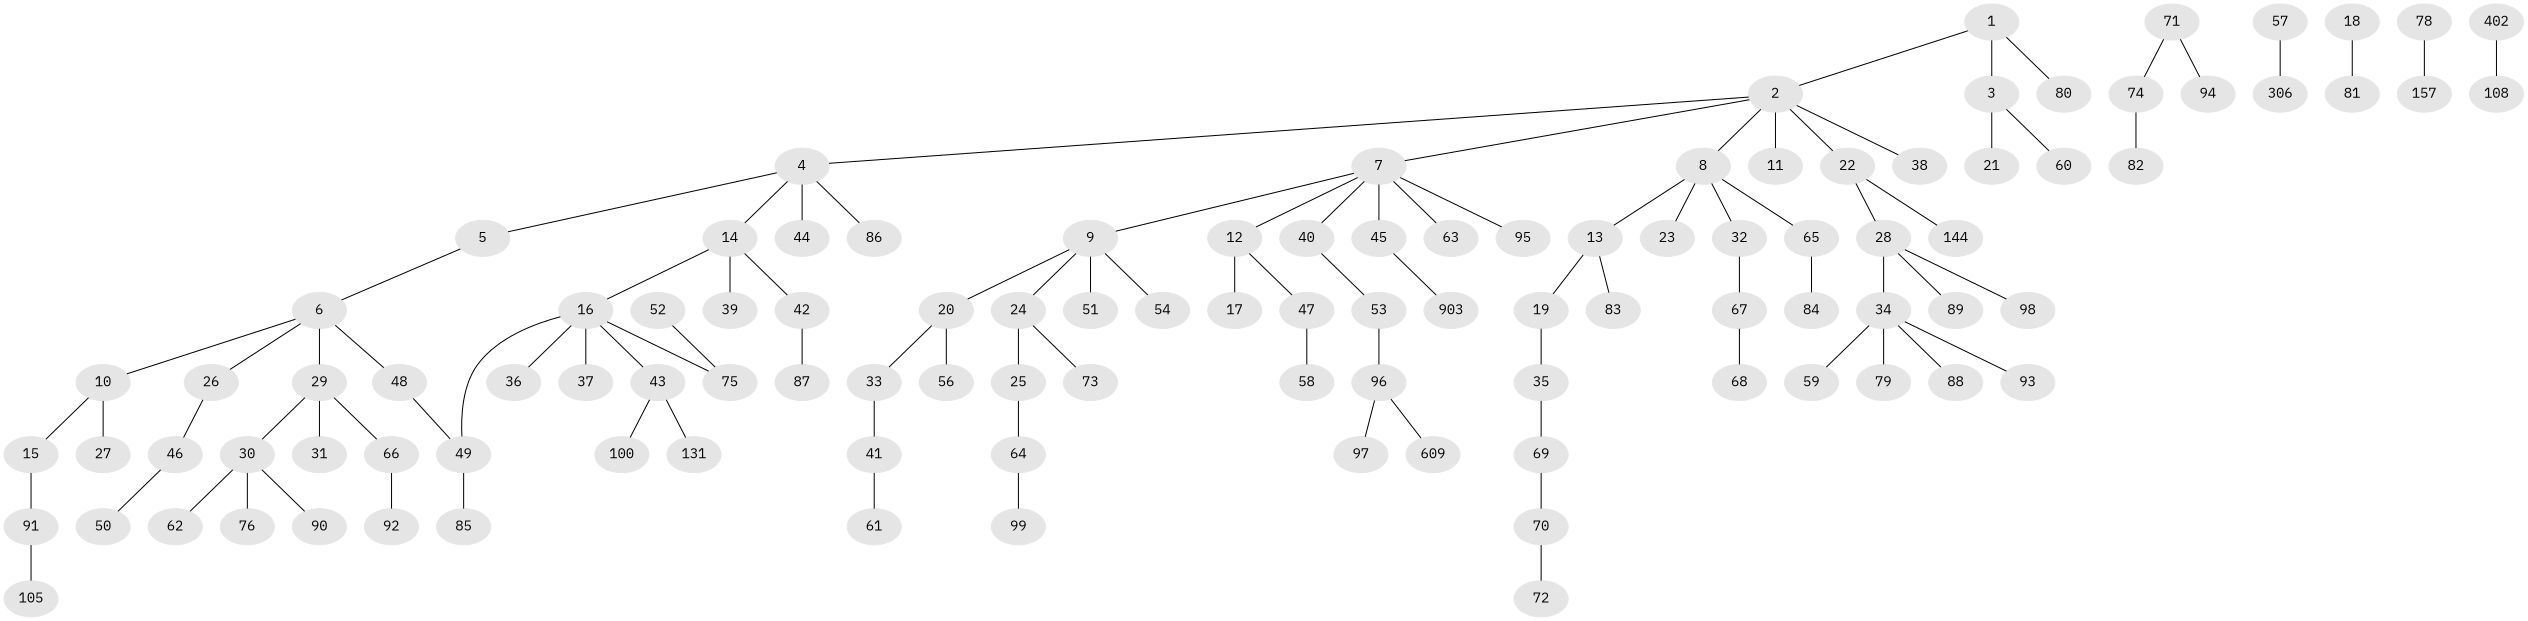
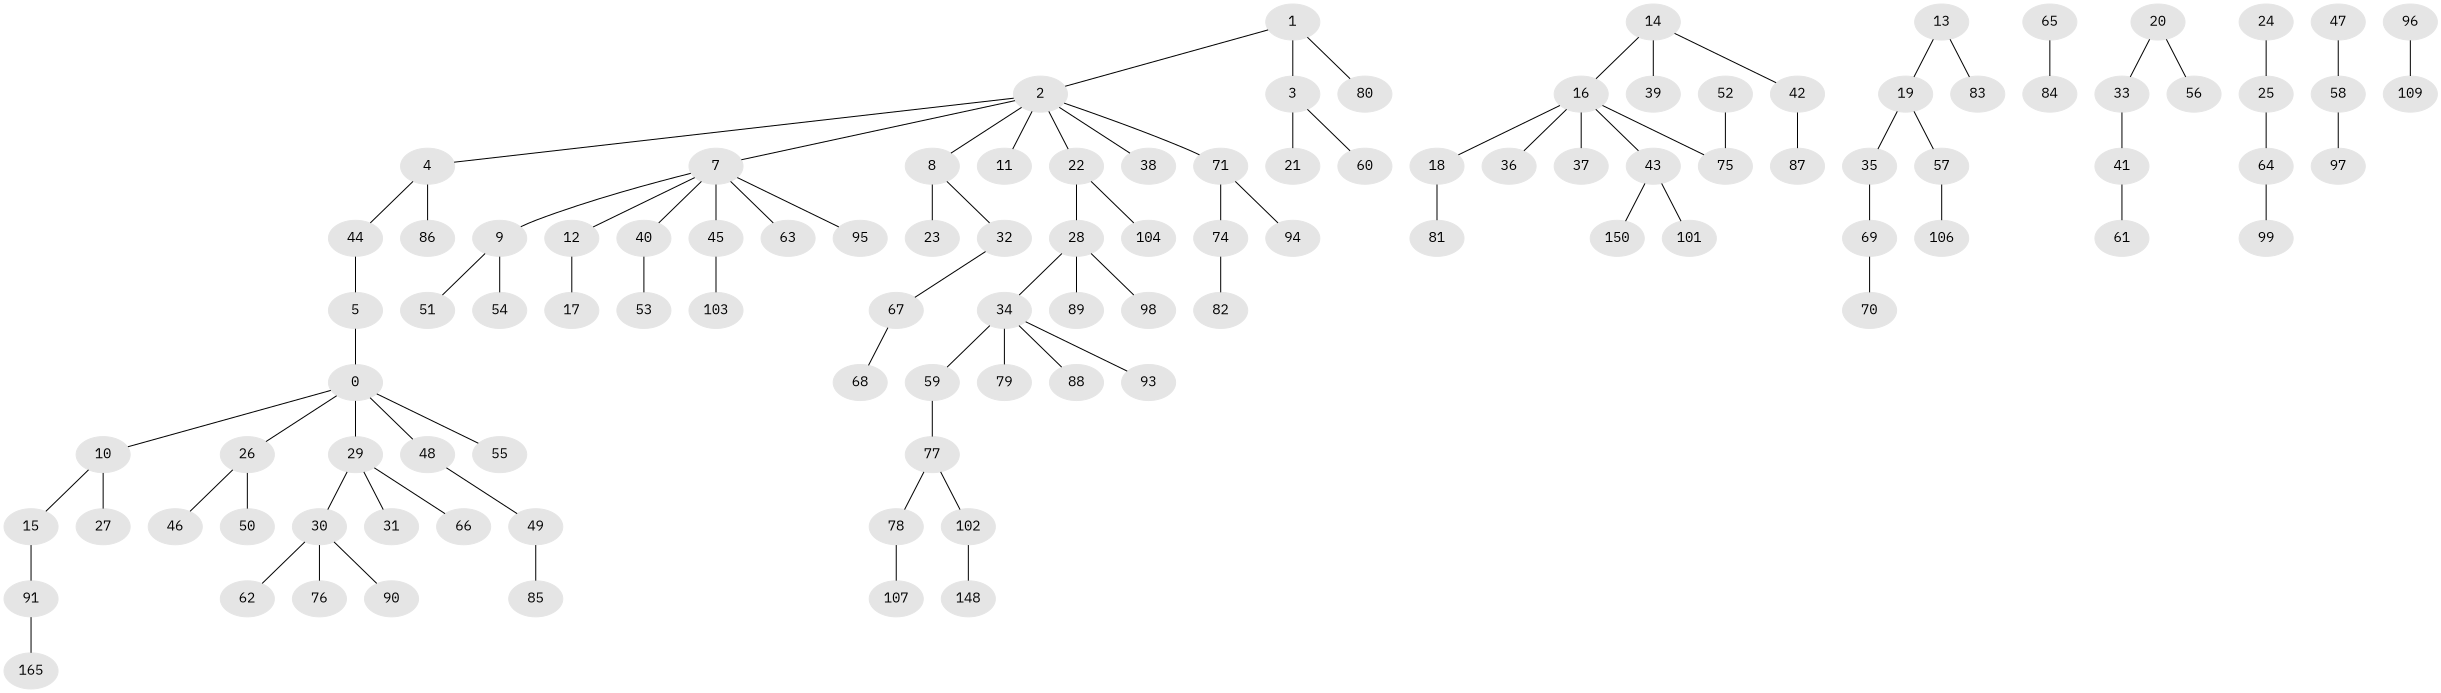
node "402": label "402" -> "102"
node "306": label "306" -> "106"
node "157": label "157" -> "107"
node "108": label "108" -> "148"
edge "2" -- "71": added
edge "19" -- "57": added
edge "4" -- "5": now "44" -- "5"
edge "4" -- "14": removed
edge "8" -- "13": removed
edge "8" -- "65": removed
node "144": label "144" -> "104"
edge "9" -- "20": removed
edge "9" -- "24": removed
edge "12" -- "47": removed
node "6": label "6" -> "0"
node "903": label "903" -> "103"
edge "53" -- "96": removed
edge "16" -- "49": now "16" -- "18"
node "73": removed
edge "96" -- "97": now "58" -- "97"
node "55": added
node "100": label "100" -> "150"
node "131": label "131" -> "101"
node "77": added
node "609": label "609" -> "109"
edge "46" -- "50": now "26" -- "50"
node "92": removed
node "105": label "105" -> "165"
node "72": removed
